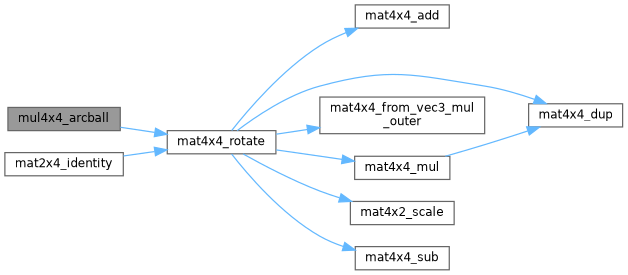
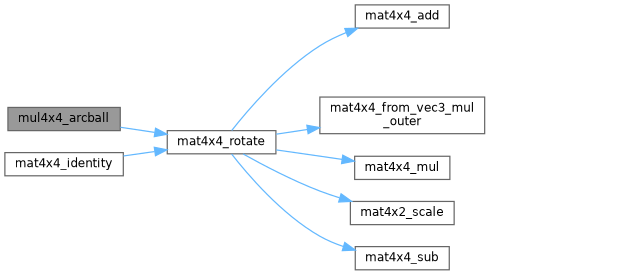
node "mat4x4_dup": removed
node "mat2x4_identity": label "mat2x4_identity" -> "mat4x4_identity"
